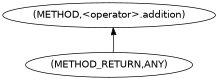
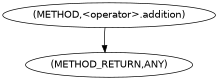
edge "(METHOD_RETURN,ANY)" -> "(METHOD,<operator>.addition)": reversed
